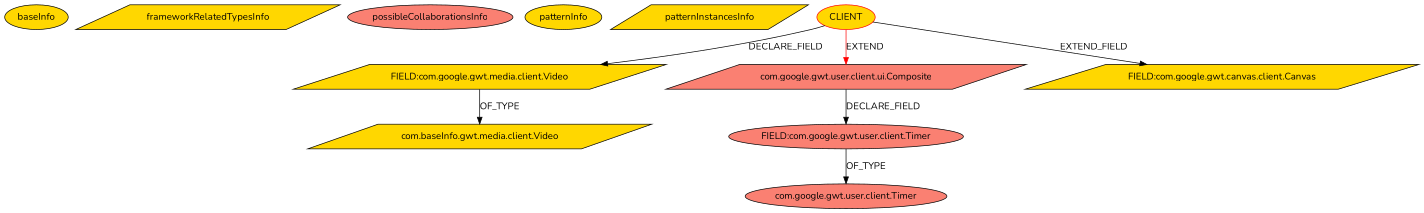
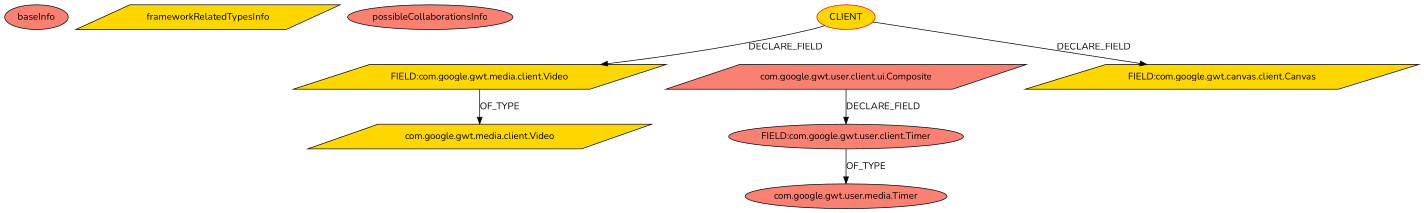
node "baseInfo": fillcolor gold -> salmon
node "patternInfo": removed
node "patternInstancesInfo": removed
edge "CLIENT" -> "com.google.gwt.user.client.ui.Composite": removed, label "EXTEND"
edge "CLIENT" -> "FIELD:com.google.gwt.canvas.client.Canvas": label "EXTEND_FIELD" -> "DECLARE_FIELD"
node "com.baseInfo.gwt.media.client.Video": label "com.baseInfo.gwt.media.client.Video" -> "com.google.gwt.media.client.Video"
node "com.google.gwt.user.client.Timer": label "com.google.gwt.user.client.Timer" -> "com.google.gwt.user.media.Timer"
